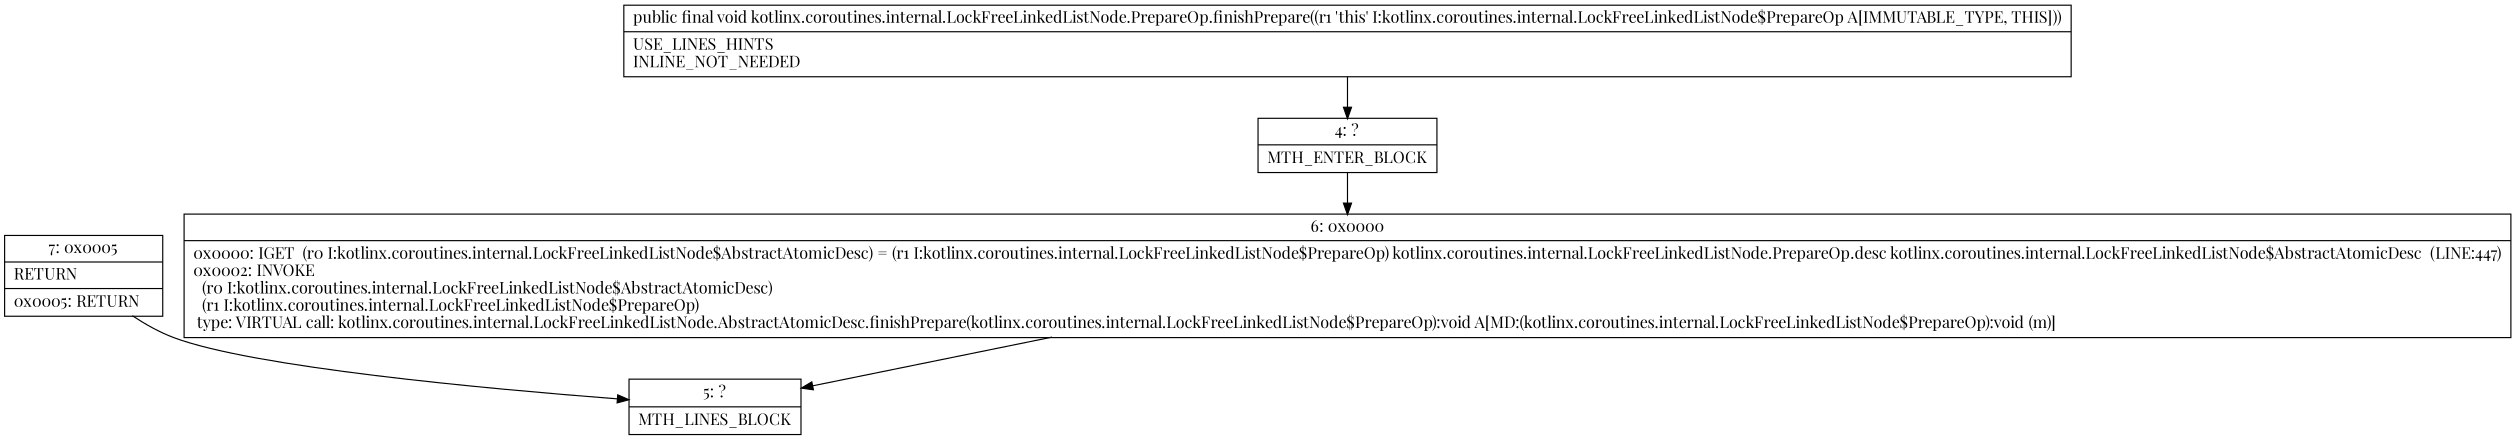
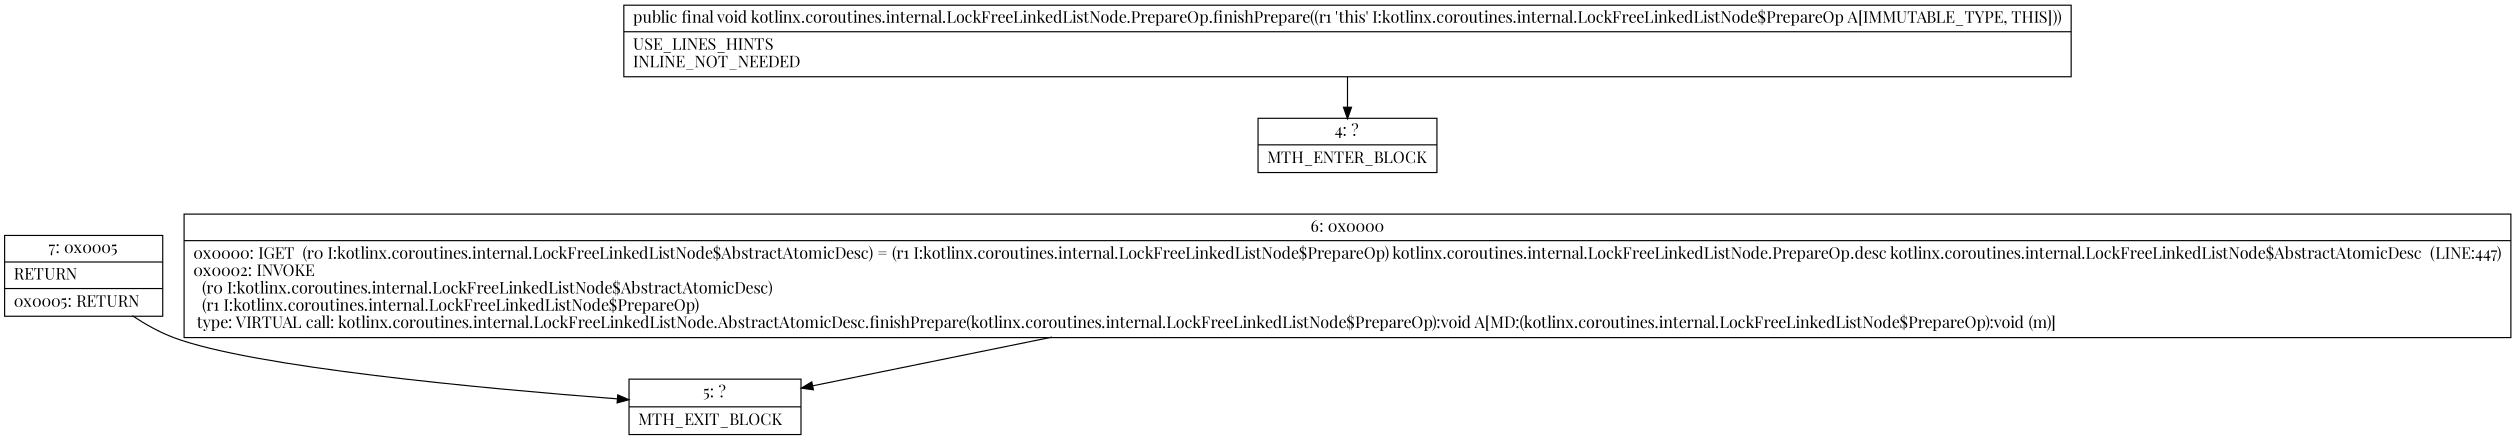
edge "4: ?" -> "6: 0x0000": removed
node "5: ?": text "MTH_LINES_BLOCK" -> "MTH_EXIT_BLOCK"
